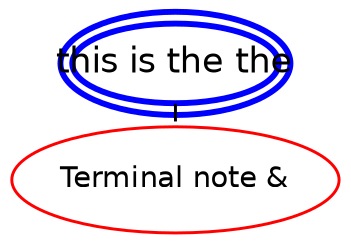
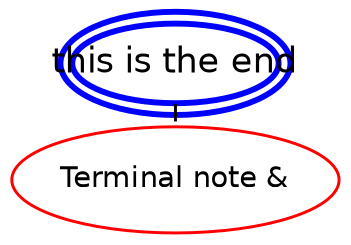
node "this is the the": label "this is the the" -> "this is the end"
